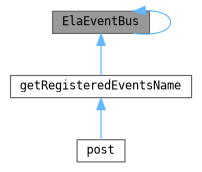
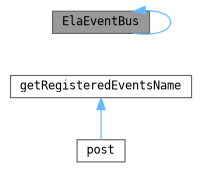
edge "getRegisteredEventsName" -> "ElaEventBus": removed
